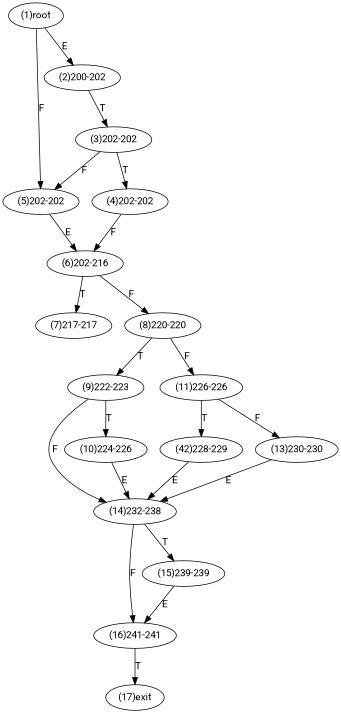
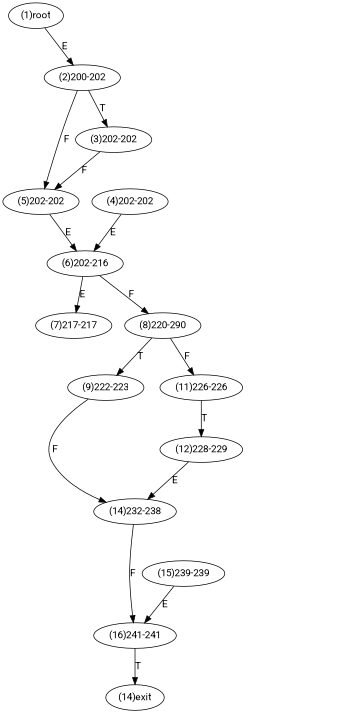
edge "(1)root" -> "(5)202-202": now "(2)200-202" -> "(5)202-202"
edge "(3)202-202" -> "(4)202-202": removed, label "T"
edge "(4)202-202" -> "(6)202-216": label "F" -> "E"
edge "(6)202-216" -> "(7)217-217": label "T" -> "E"
node "(8)220-220": label "(8)220-220" -> "(8)220-290"
node "(10)224-226": removed
node "(42)228-229": label "(42)228-229" -> "(12)228-229"
node "(13)230-230": removed
edge "(14)232-238" -> "(15)239-239": removed, label "T"
node "(17)exit": label "(17)exit" -> "(14)exit"
